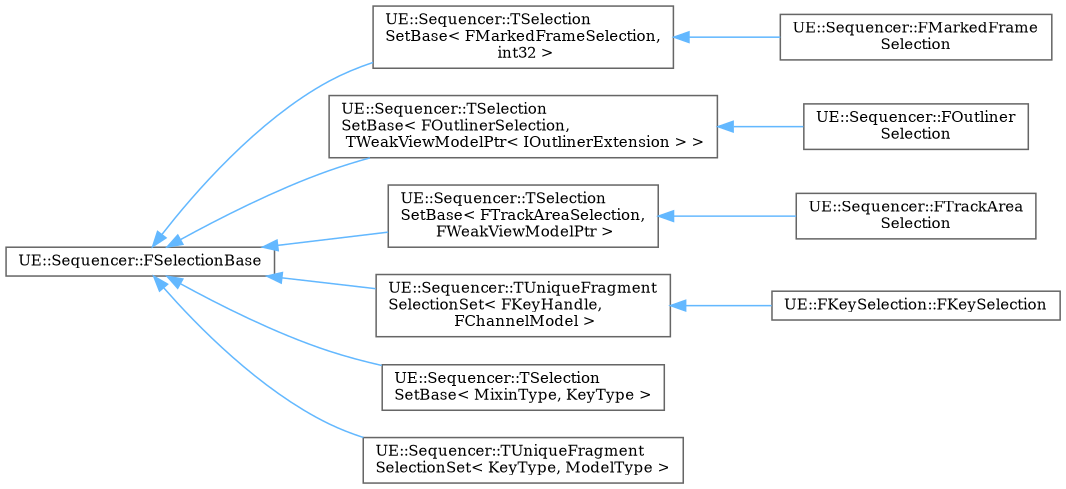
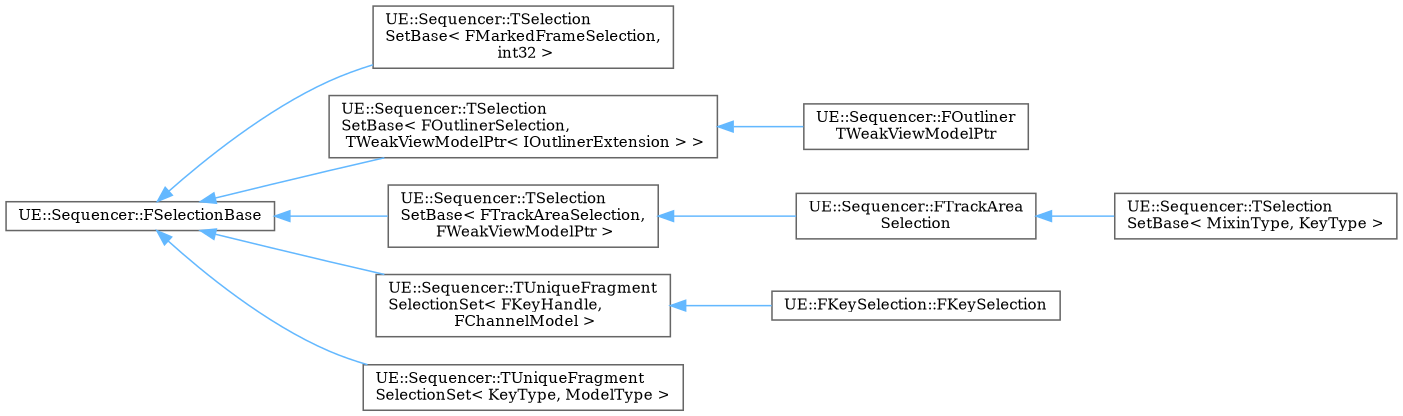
node "UE::Sequencer::FMarkedFrame Selection": removed
node "UE::Sequencer::FOutliner Selection": label "UE::Sequencer::FOutliner Selection" -> "UE::Sequencer::FOutliner TWeakViewModelPtr"
edge "UE::Sequencer::TSelection SetBase< MixinType, KeyType >" -> "UE::Sequencer::FSelectionBase": now "UE::Sequencer::TSelection SetBase< MixinType, KeyType >" -> "UE::Sequencer::FTrackArea Selection"
